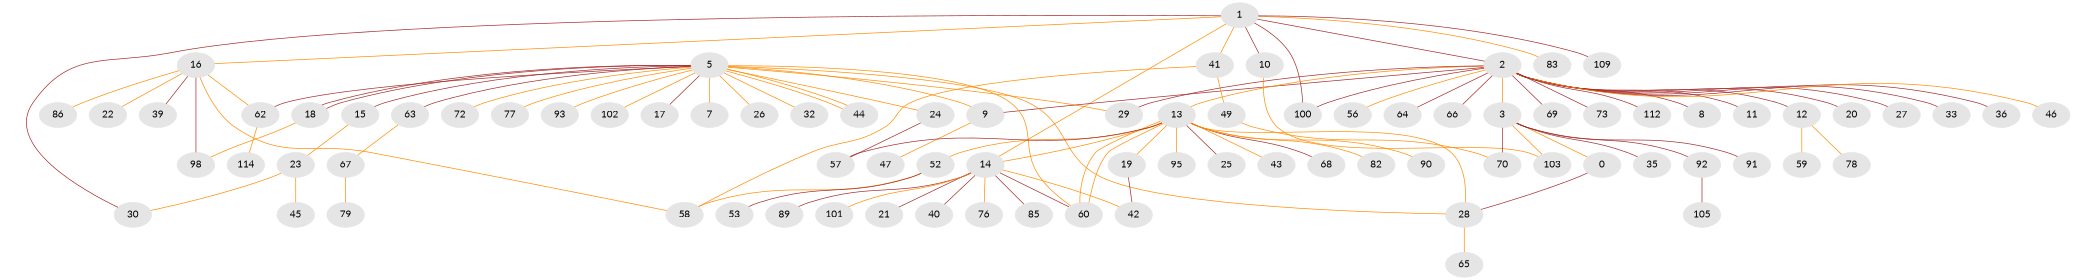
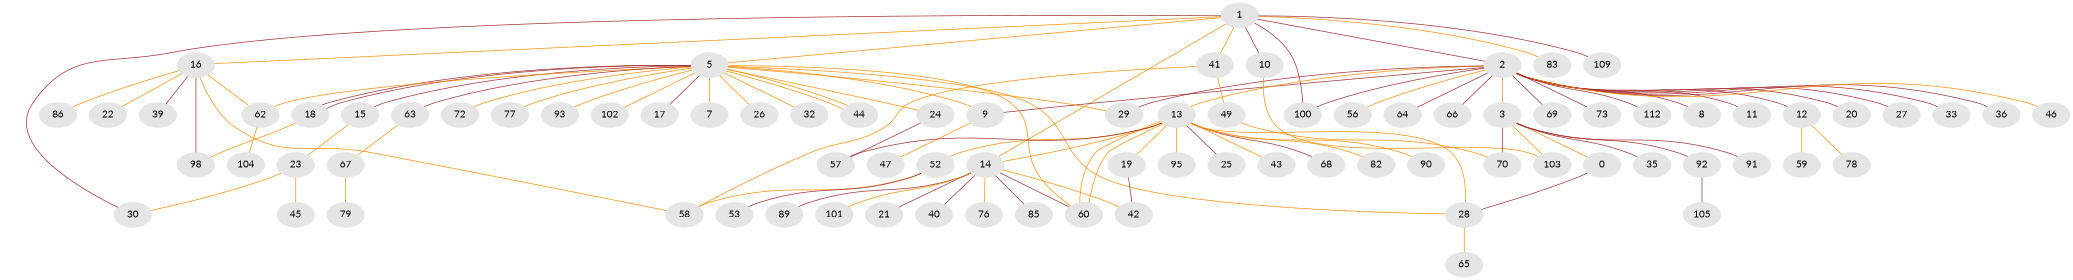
edge "1" -- "5": added
edge "5" -- "62": color brown -> darkorange
node "114": label "114" -> "104"
